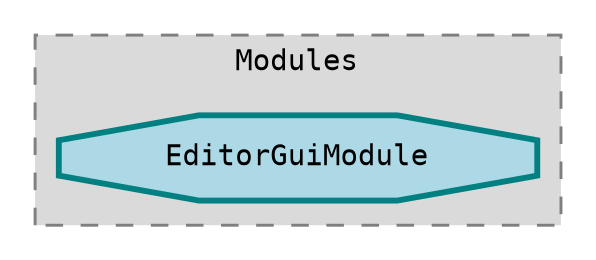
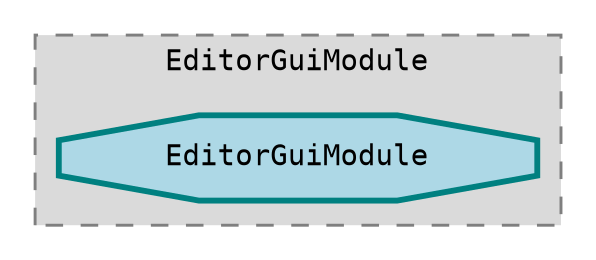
cluster "Modules": label "Modules" -> "EditorGuiModule"
